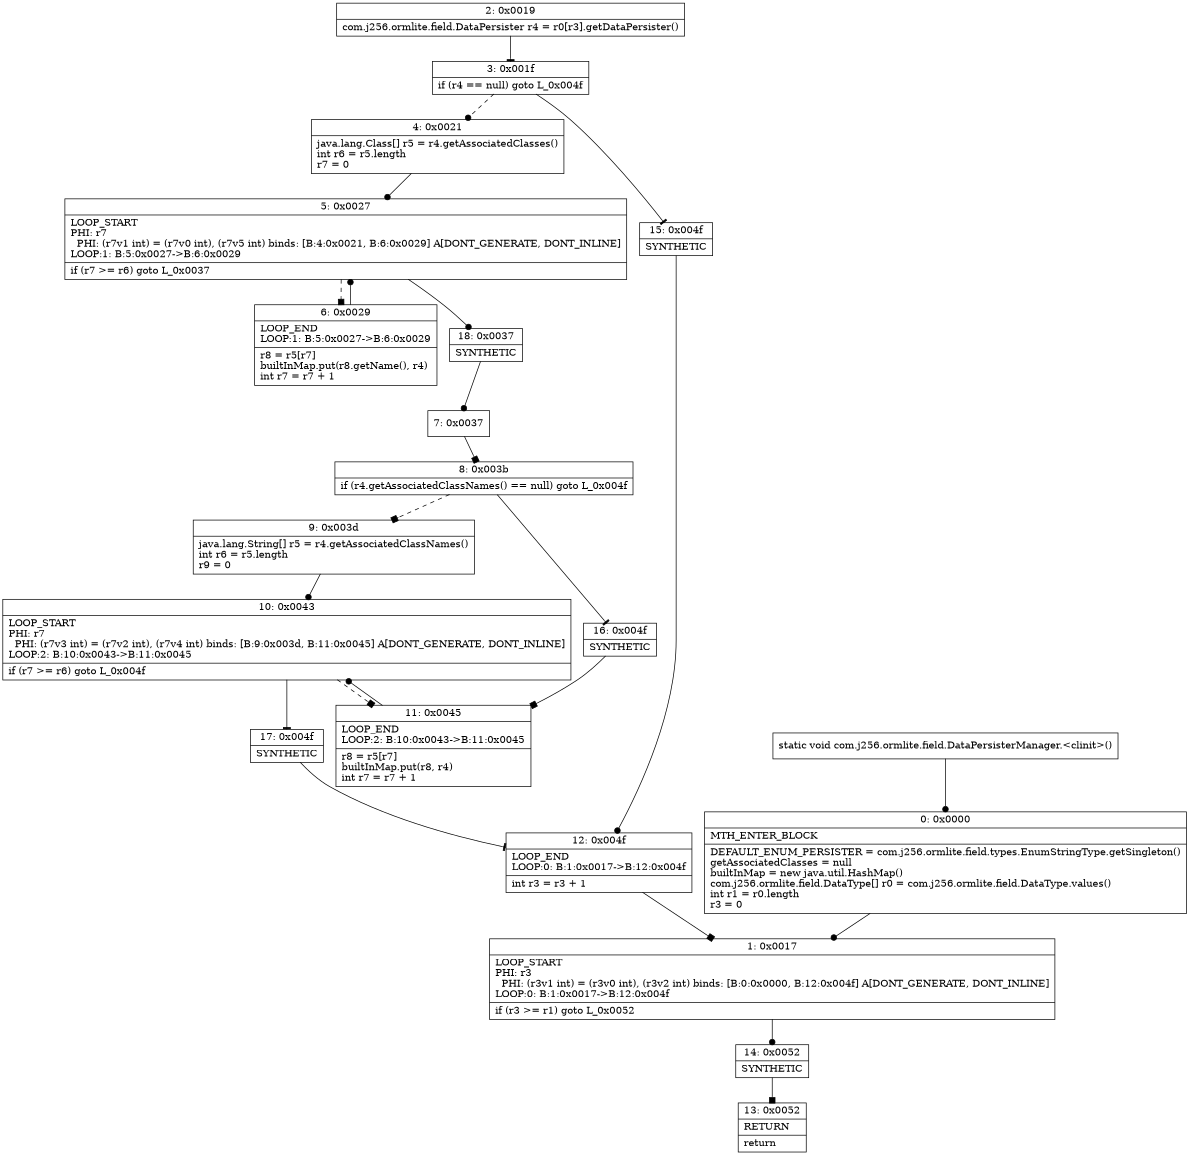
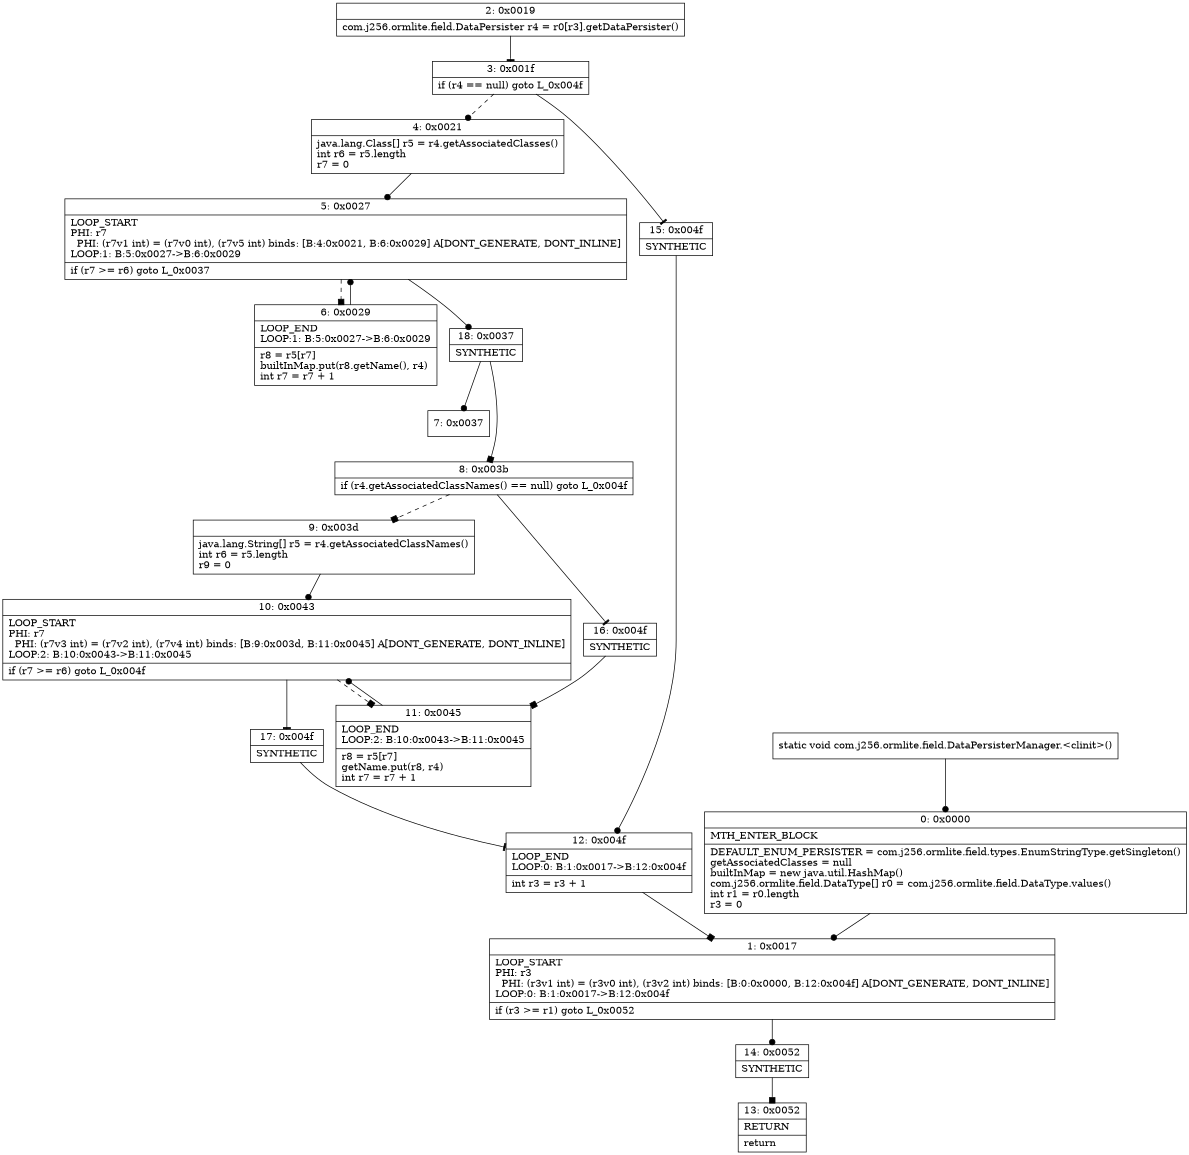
edge "7: 0x0037" -> "8: 0x003b": now "18: 0x0037" -> "8: 0x003b"
node "11: 0x0045": text "builtInMap.put(r8, r4)" -> "getName.put(r8, r4)"
